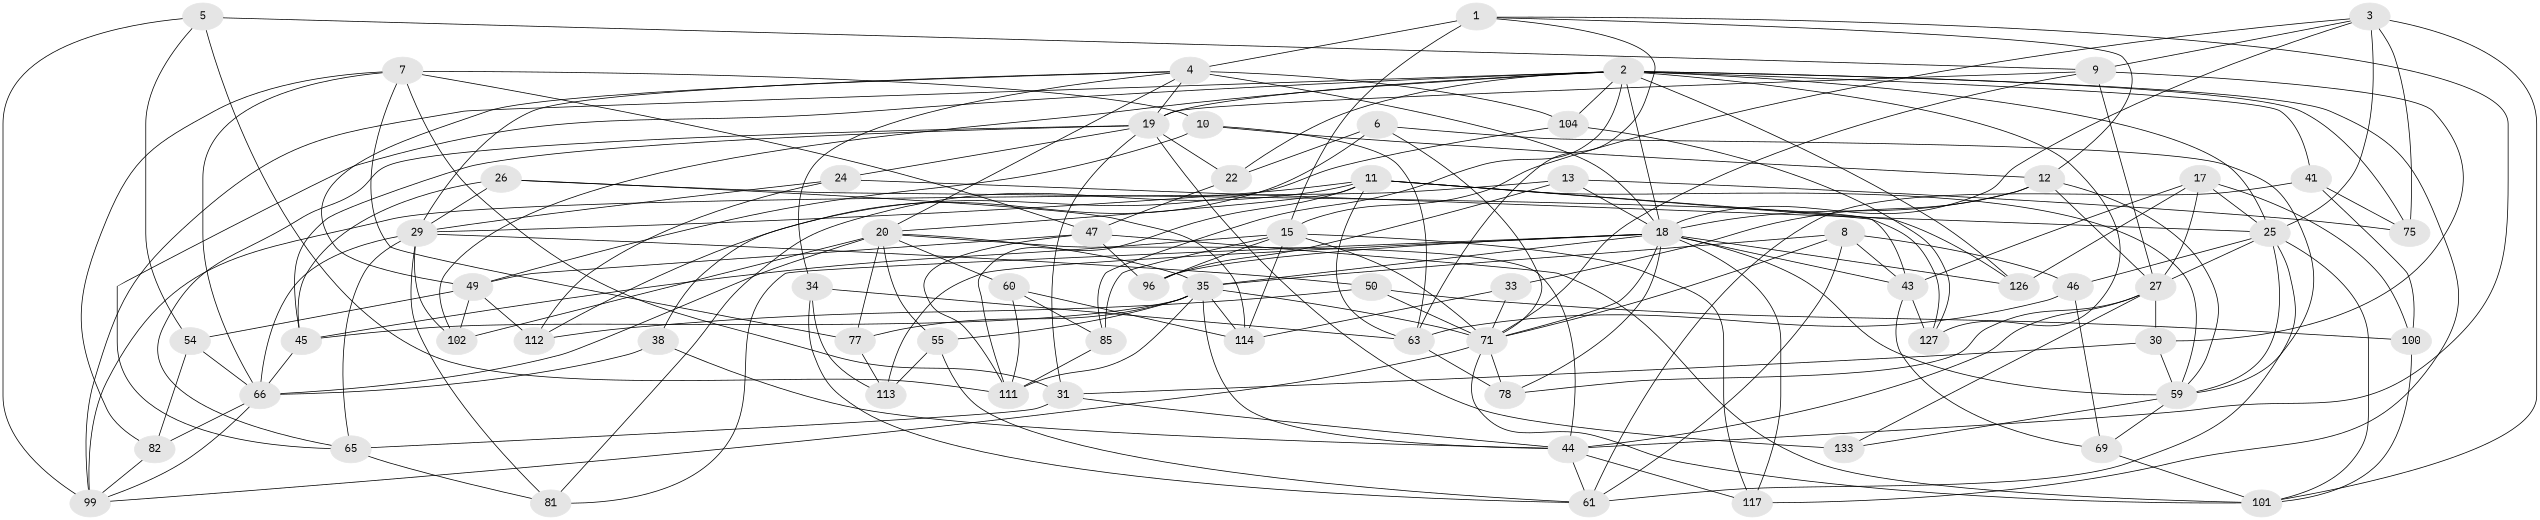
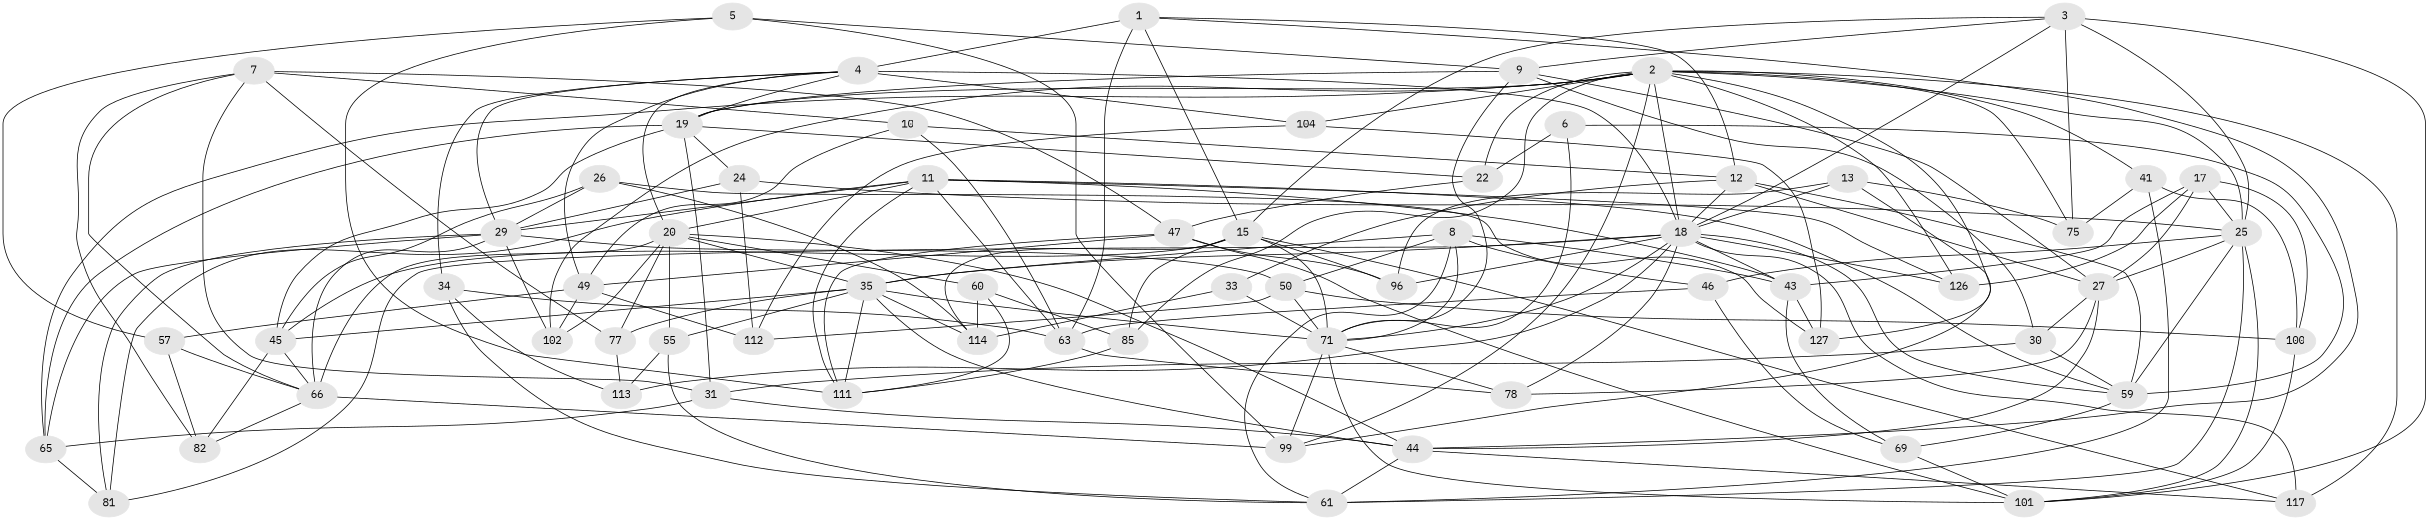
edge "8" -- "50": added
node "54": label "54" -> "57"
node "38": removed
node "133": removed
edge "82" -- "99": now "82" -- "45"
